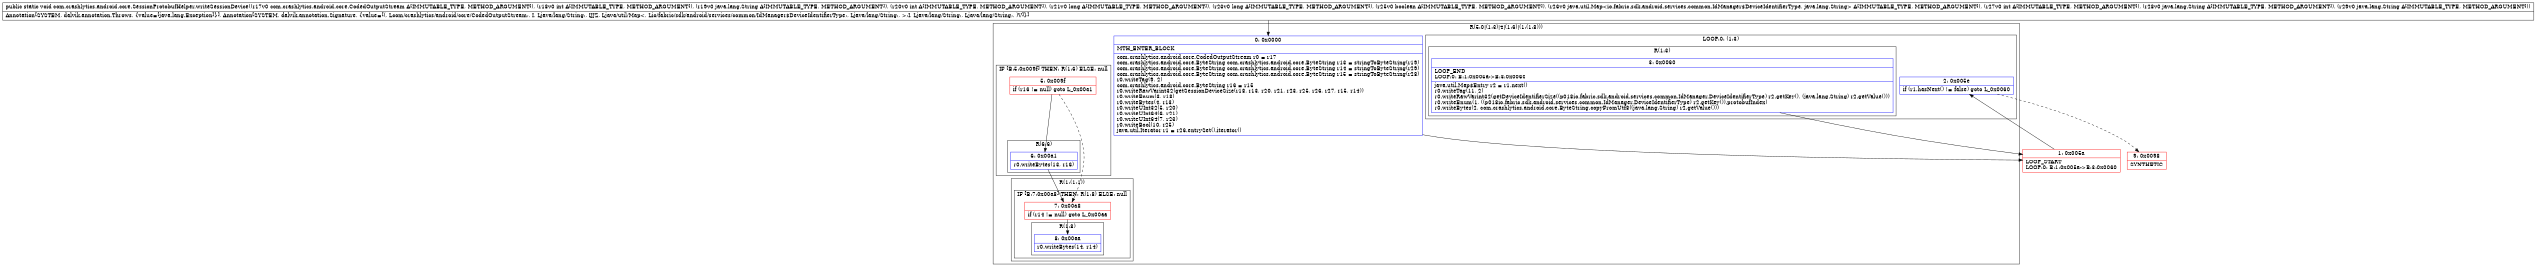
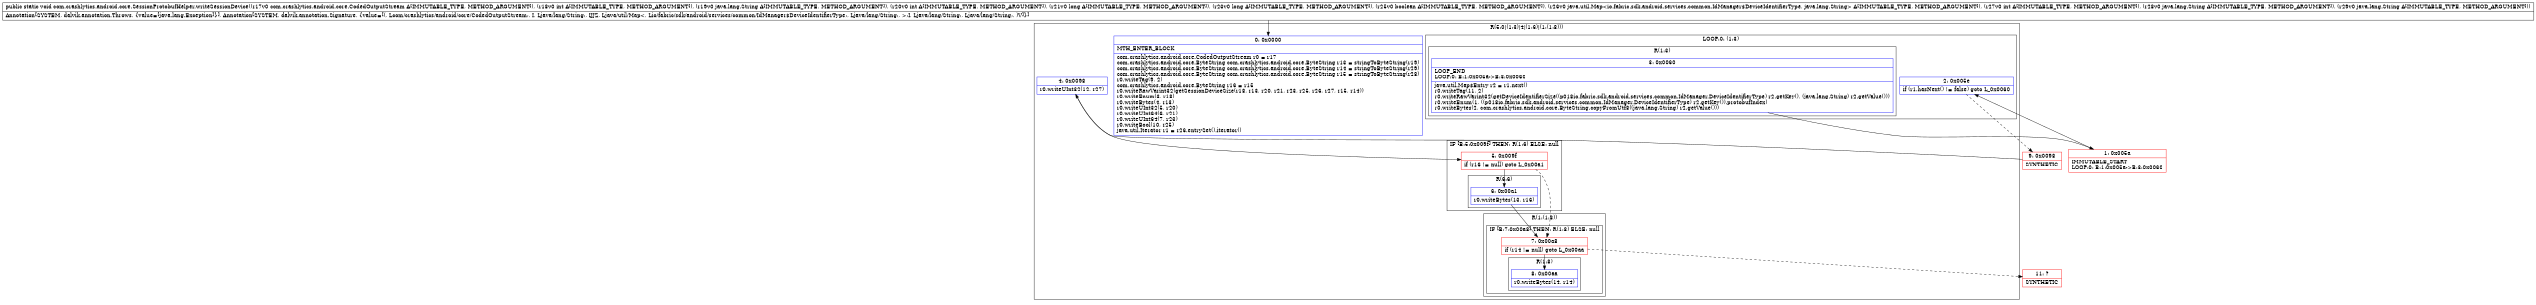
node "4: 0x0098": added
edge "0: 0x0000" -> "1: 0x005a": removed
node "1: 0x005a": text "LOOP_START" -> "IMMUTABLE_START"
cluster "R(1:(1:1))": label "R(1:(1:1))" -> "R(1:(1:8))"
node "11: ?": added
